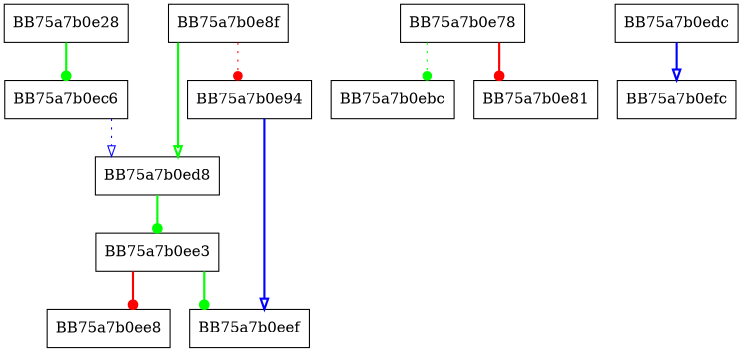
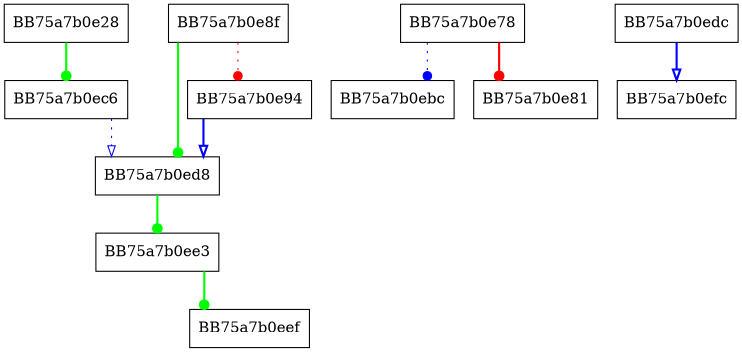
edge "BB75a7b0e78" -> "BB75a7b0ebc": color green -> blue
edge "BB75a7b0e8f" -> "BB75a7b0ed8": arrowhead onormal -> dot
edge "BB75a7b0e94" -> "BB75a7b0eef": now "BB75a7b0e94" -> "BB75a7b0ed8"
node "BB75a7b0ee8": removed
